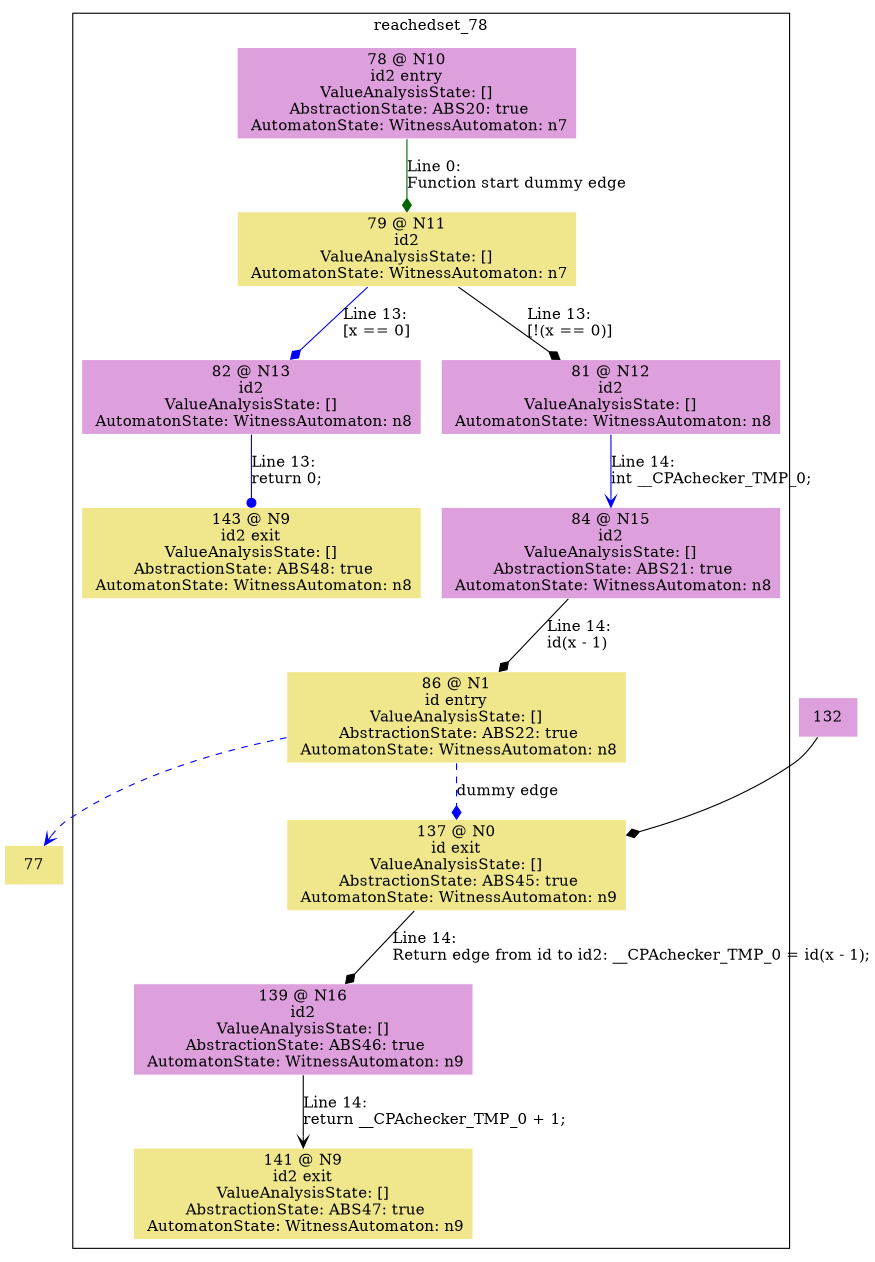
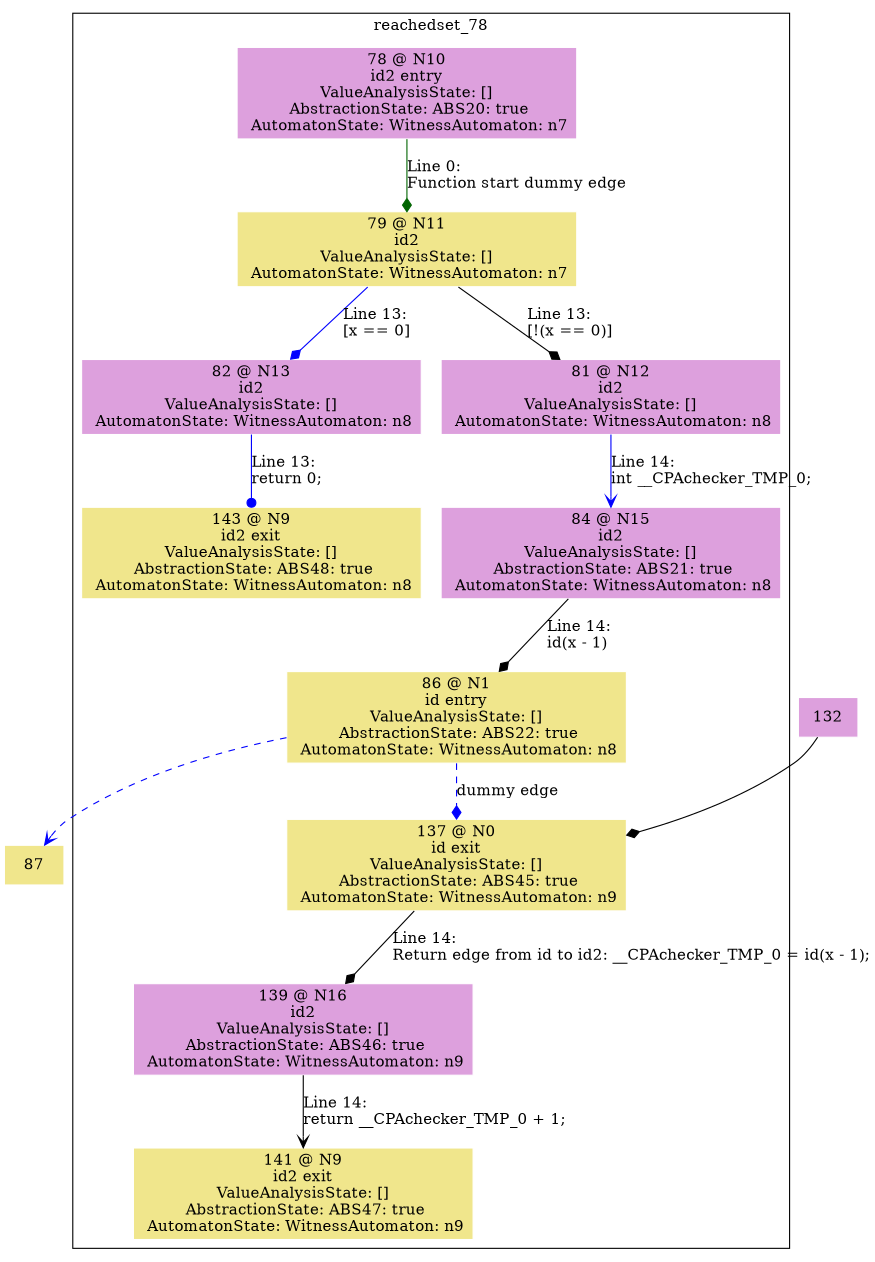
node "77": label "77" -> "87"
